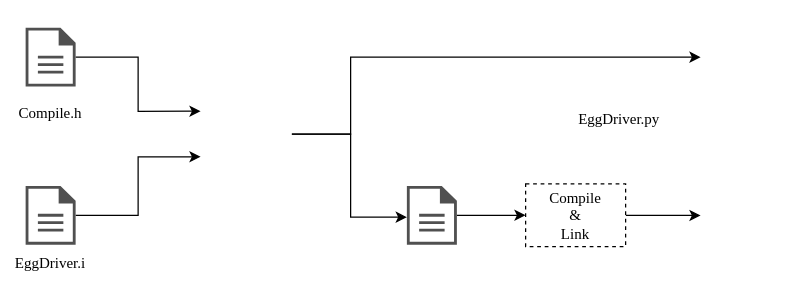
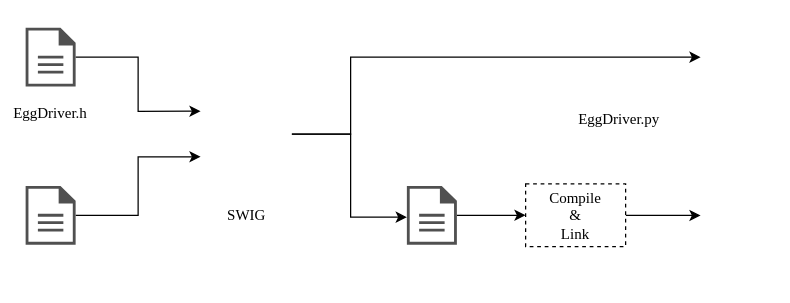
node "Compile.h": label "Compile.h" -> "EggDriver.h"
node "SWIG": added
node "EggDriver.i": removed
